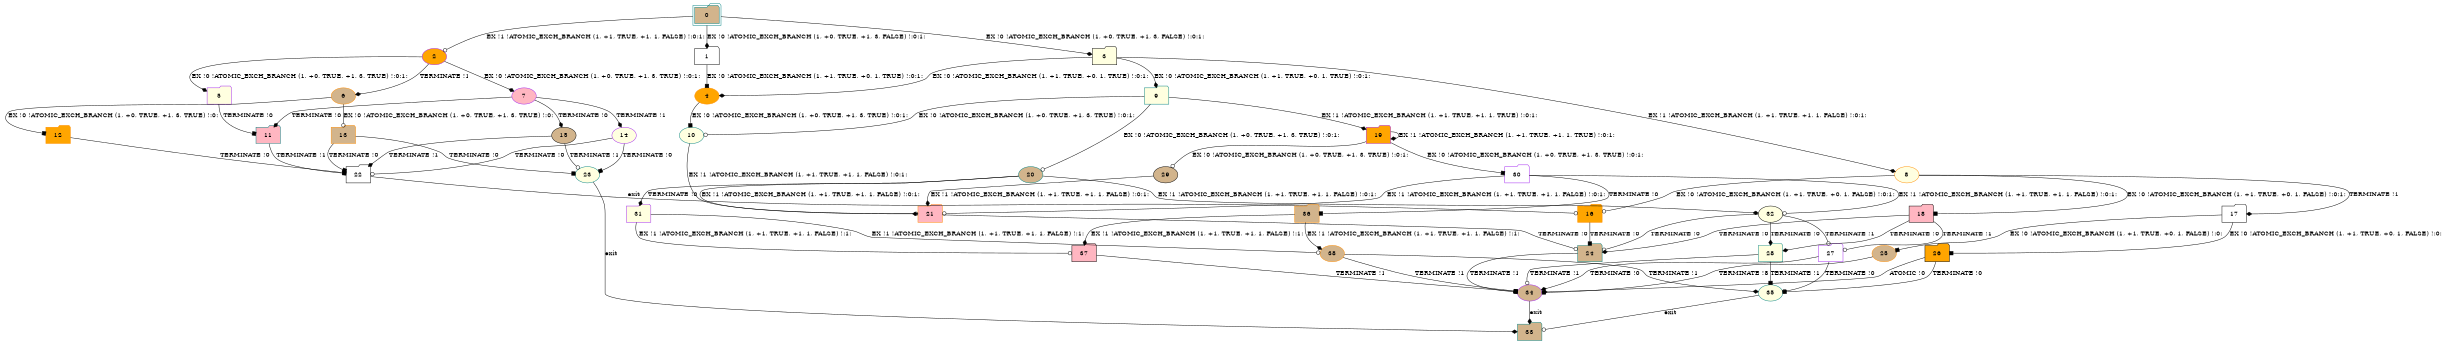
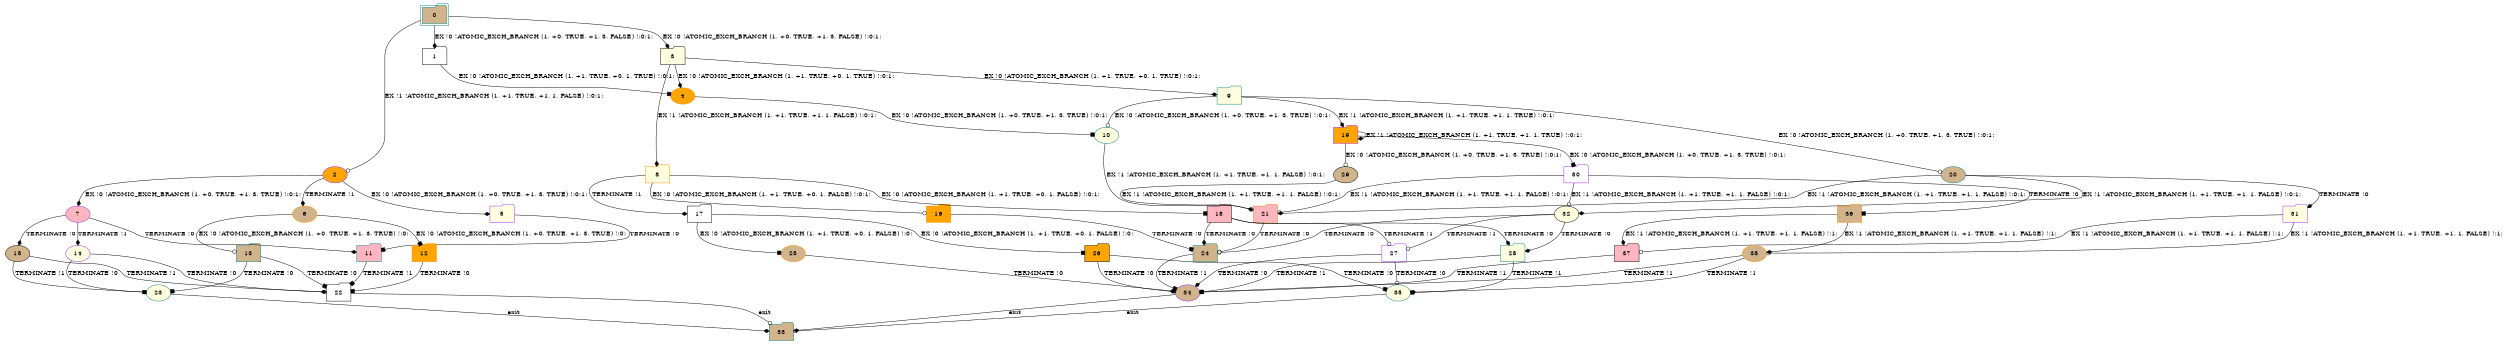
node "13": color darkorange -> teal
node "8": shape ellipse -> folder
edge "22" -> "16": now "22" -> "33"
edge "25" -> "34": label "TERMINATE !8" -> "TERMINATE !0"
edge "26" -> "34": label "ATOMIC !0" -> "TERMINATE !0"
